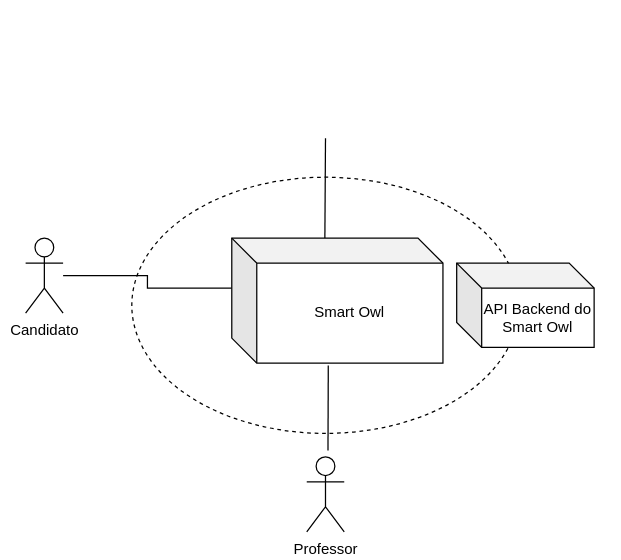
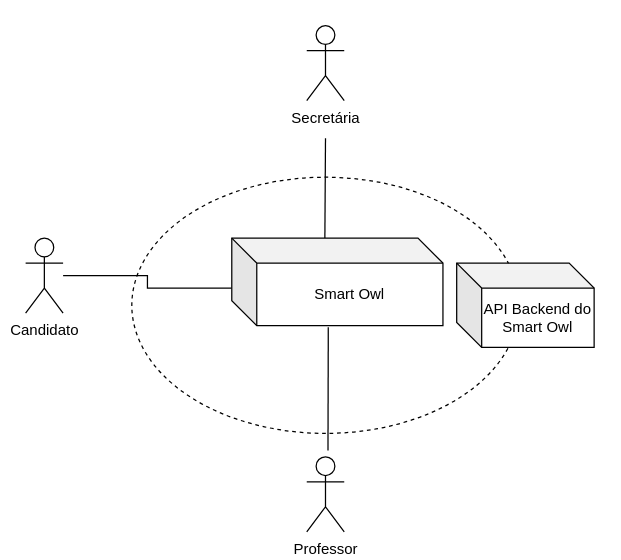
node "Secretária": added
node "Smart Owl": size 211x125 -> 211x88
